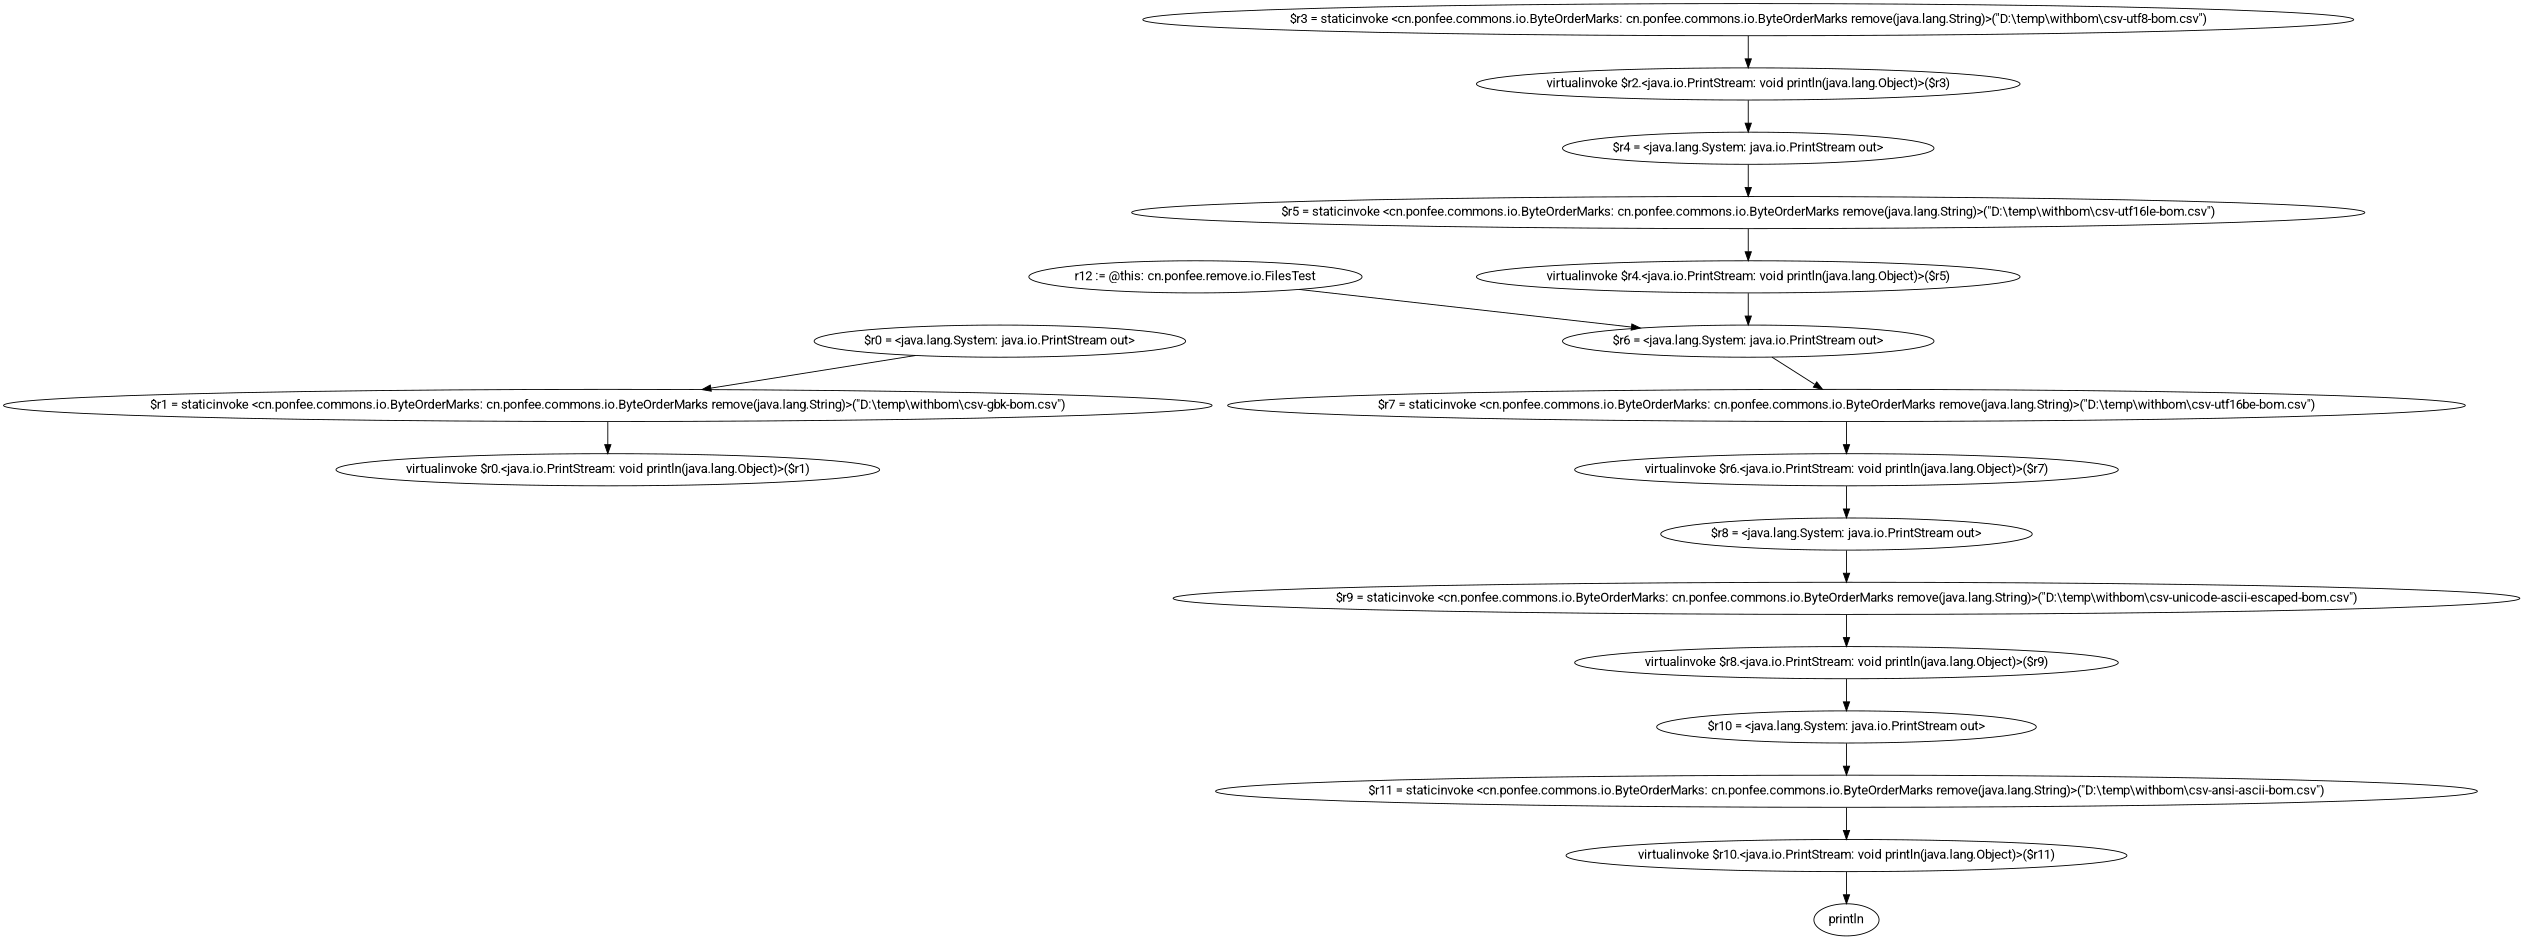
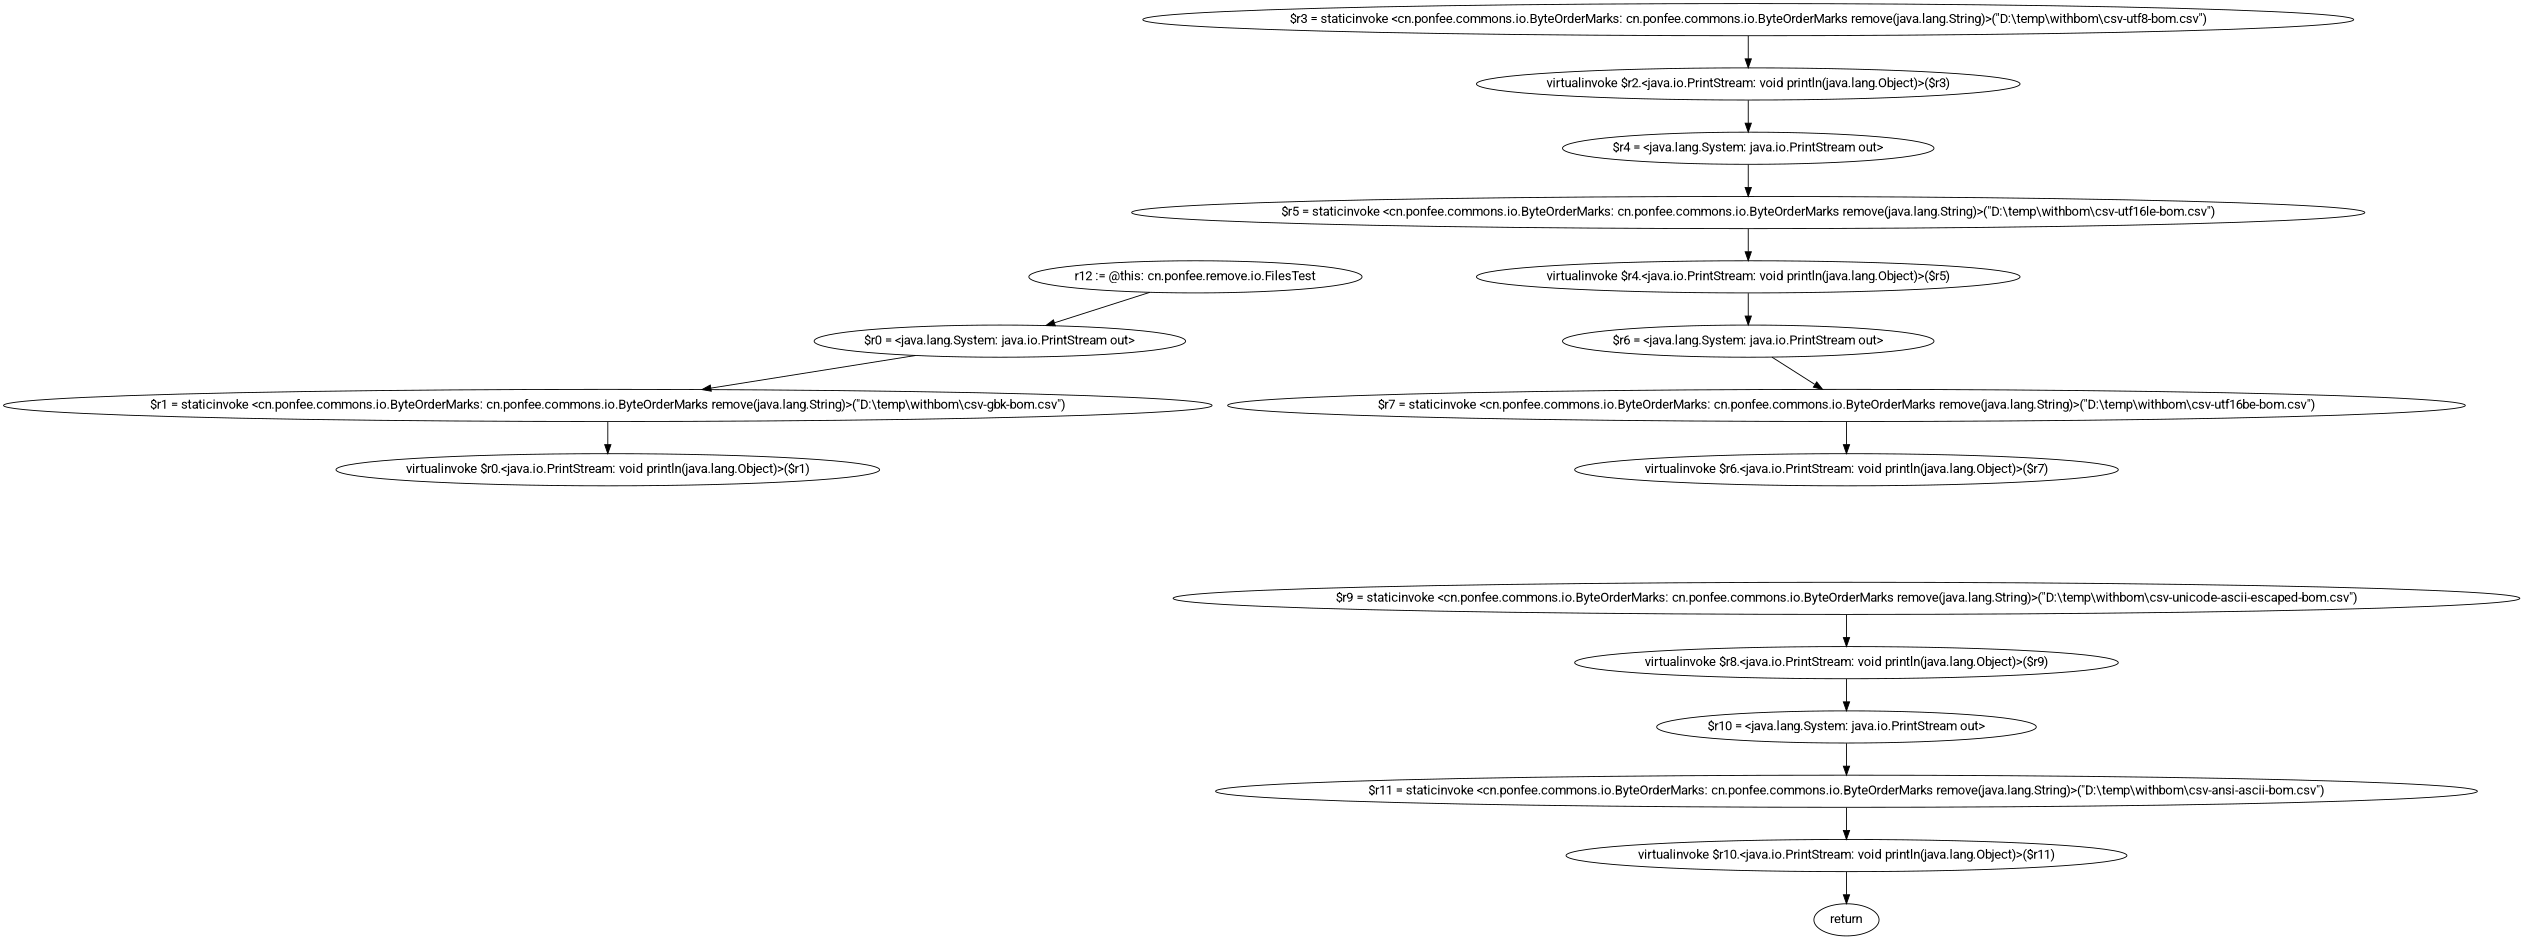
edge "r12 := @this: cn.ponfee.remove.io.FilesTest" -> "$r6 = <java.lang.System: java.io.PrintStream out>": now "r12 := @this: cn.ponfee.remove.io.FilesTest" -> "$r0 = <java.lang.System: java.io.PrintStream out>"
node "$r8 = <java.lang.System: java.io.PrintStream out>": removed
node "println": label "println" -> "return"
